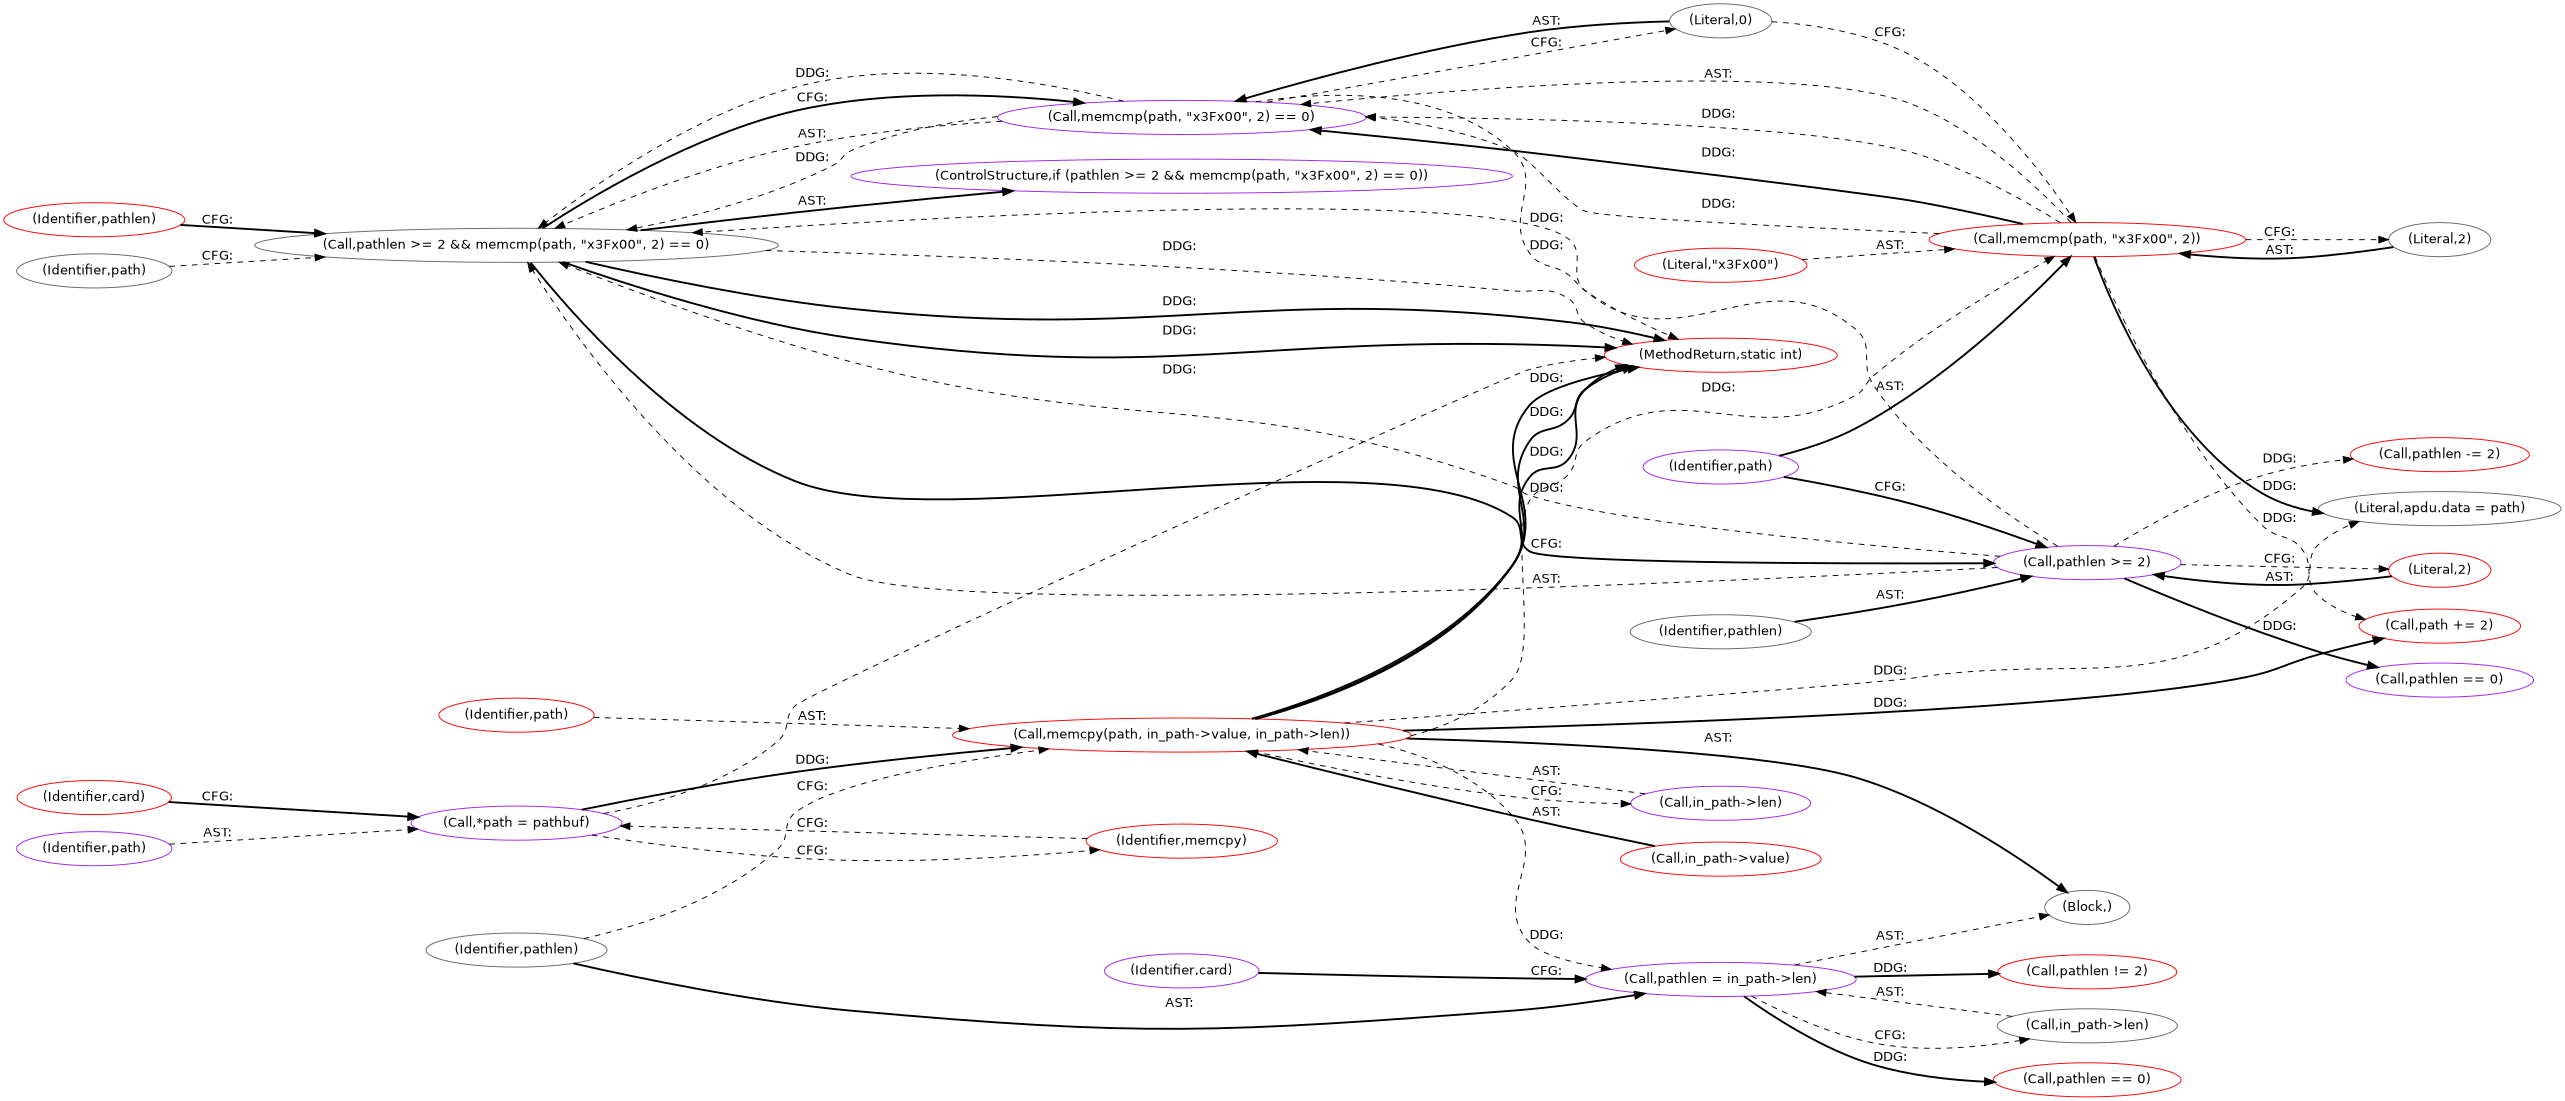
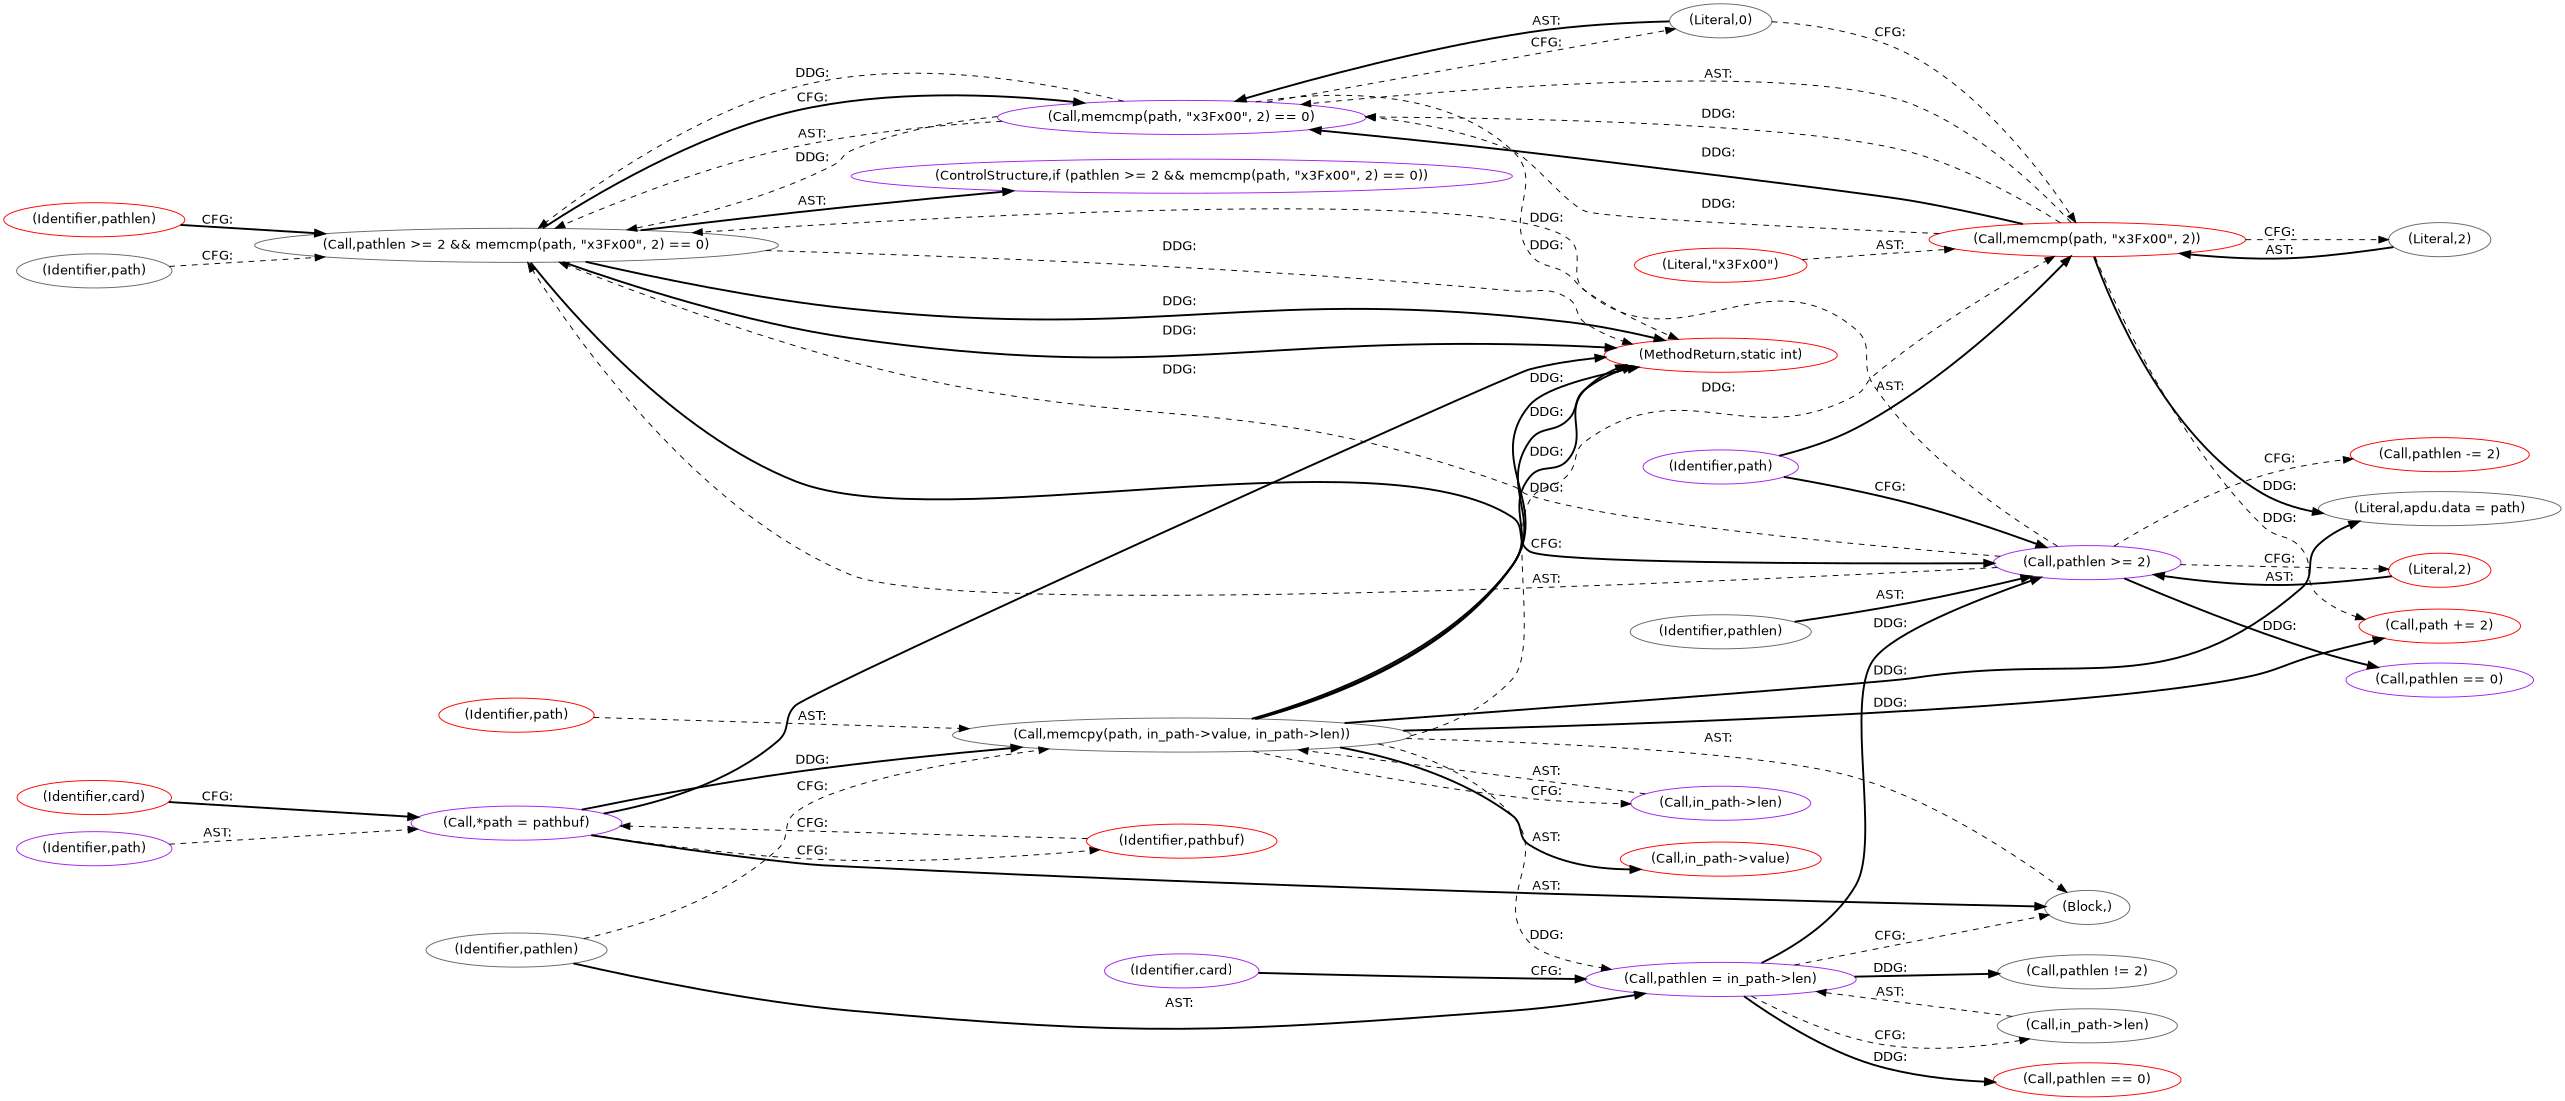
edge "(Call,pathlen >= 2)" -> "(Call,pathlen -= 2)": label "DDG: " -> "CFG: "
edge "(Call,*path = pathbuf)" -> "(MethodReturn,static int)": style dashed -> bold
edge "(Call,memcpy(path, in_path->value, in_path->len))" -> "(Literal,apdu.data = path)": style dashed -> bold
node "(Call,memcpy(path, in_path->value, in_path->len))": color red -> gray40
edge "(Call,pathlen = in_path->len)" -> "(Call,pathlen >= 2)": added, label "DDG:"
edge "(Call,memcpy(path, in_path->value, in_path->len))" -> "(Block,)": style bold -> dashed
edge "(Call,in_path->value)" -> "(Call,memcpy(path, in_path->value, in_path->len))": reversed
node "(Identifier,memcpy)": label "(Identifier,memcpy)" -> "(Identifier,pathbuf)"
edge "(Call,*path = pathbuf)" -> "(Block,)": added, label "AST:"
edge "(Call,pathlen = in_path->len)" -> "(Block,)": label "AST: " -> "CFG: "
node "(Call,pathlen != 2)": color red -> gray40
